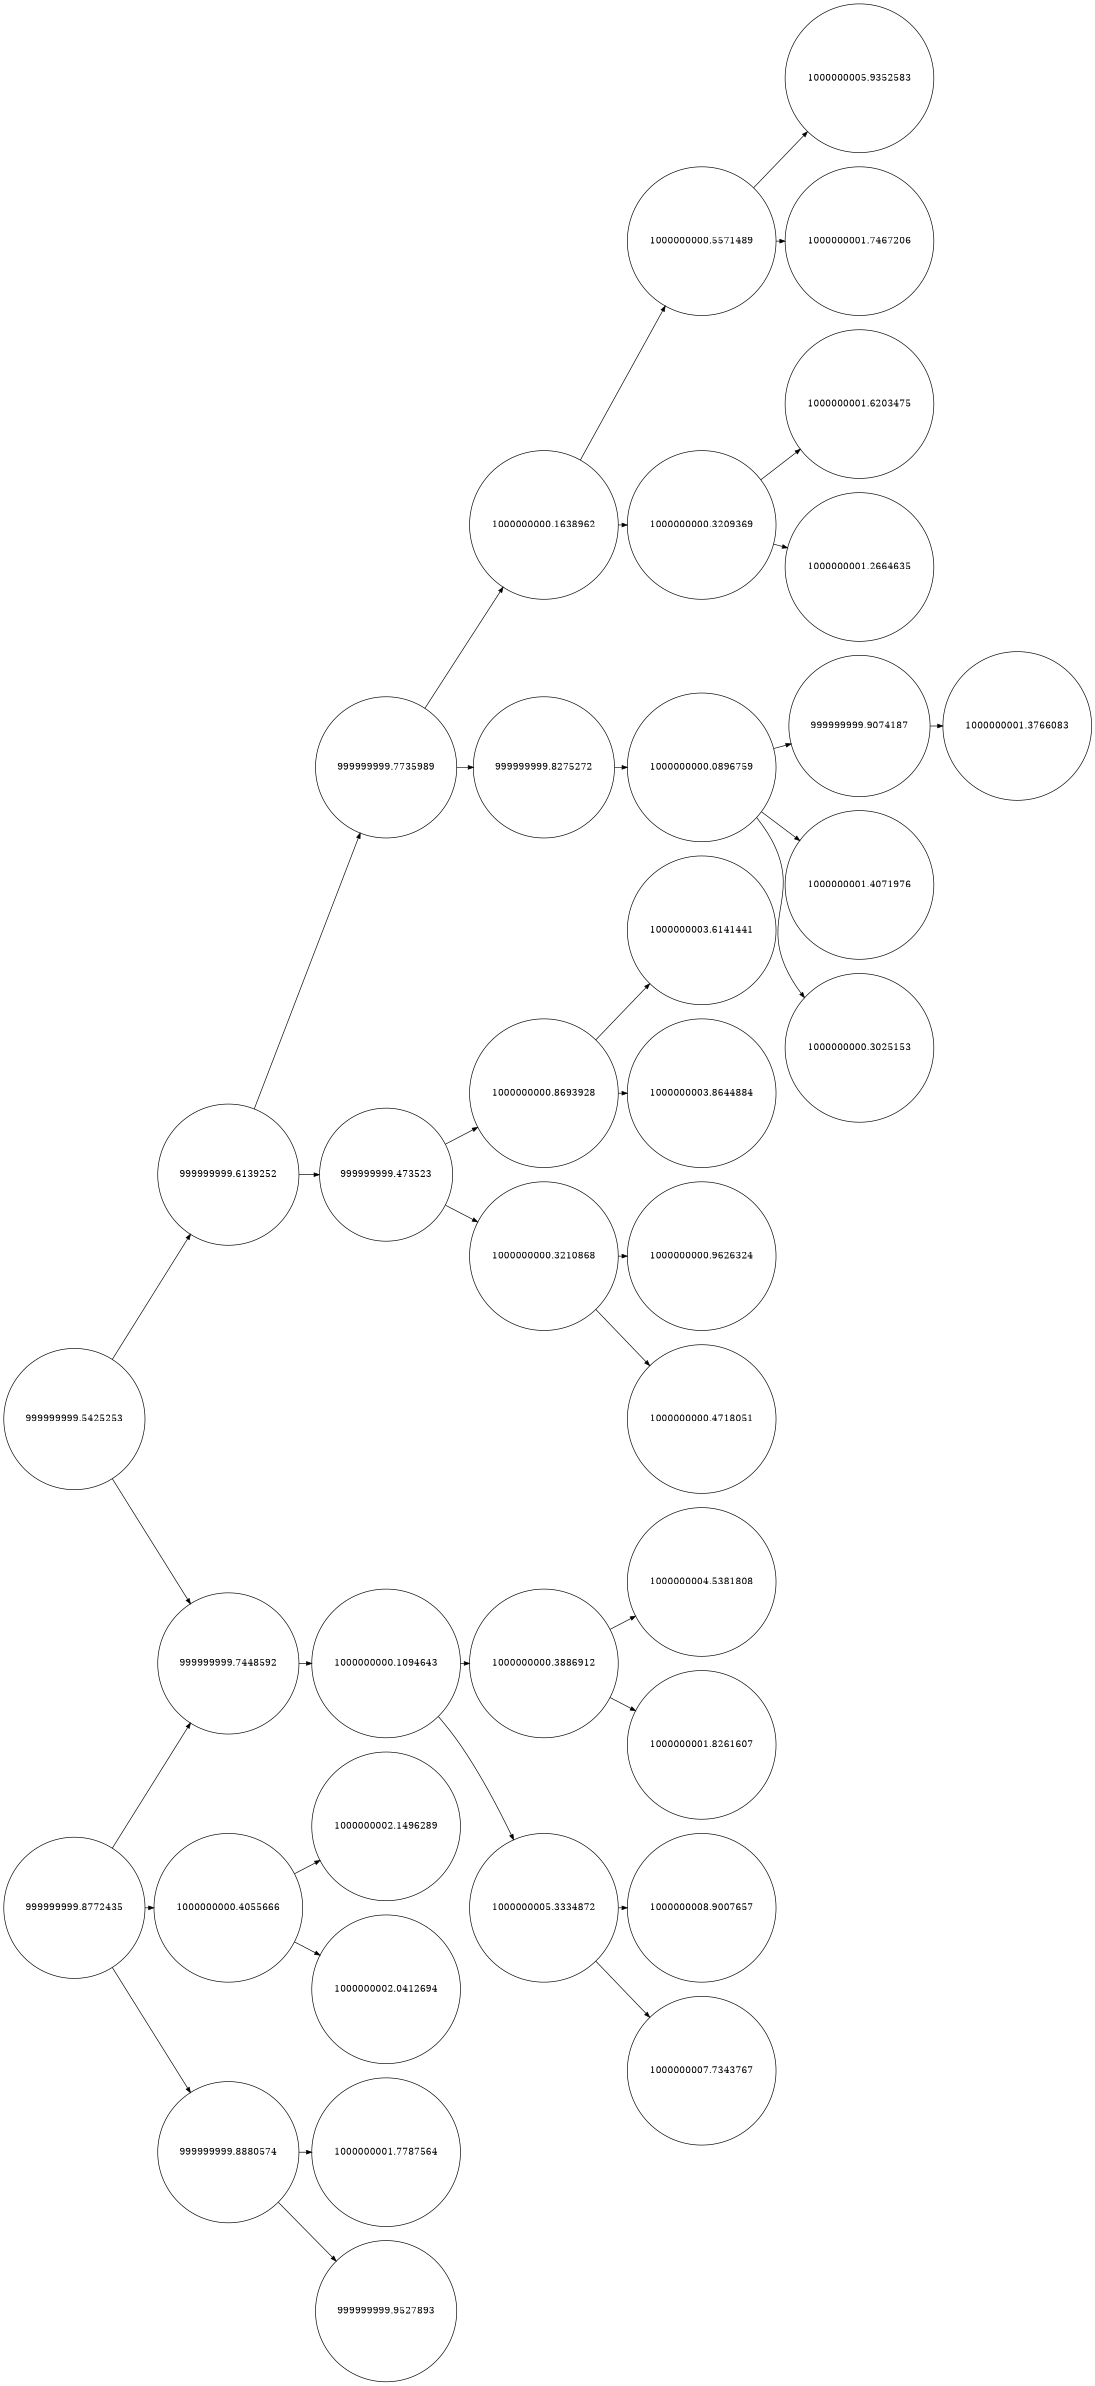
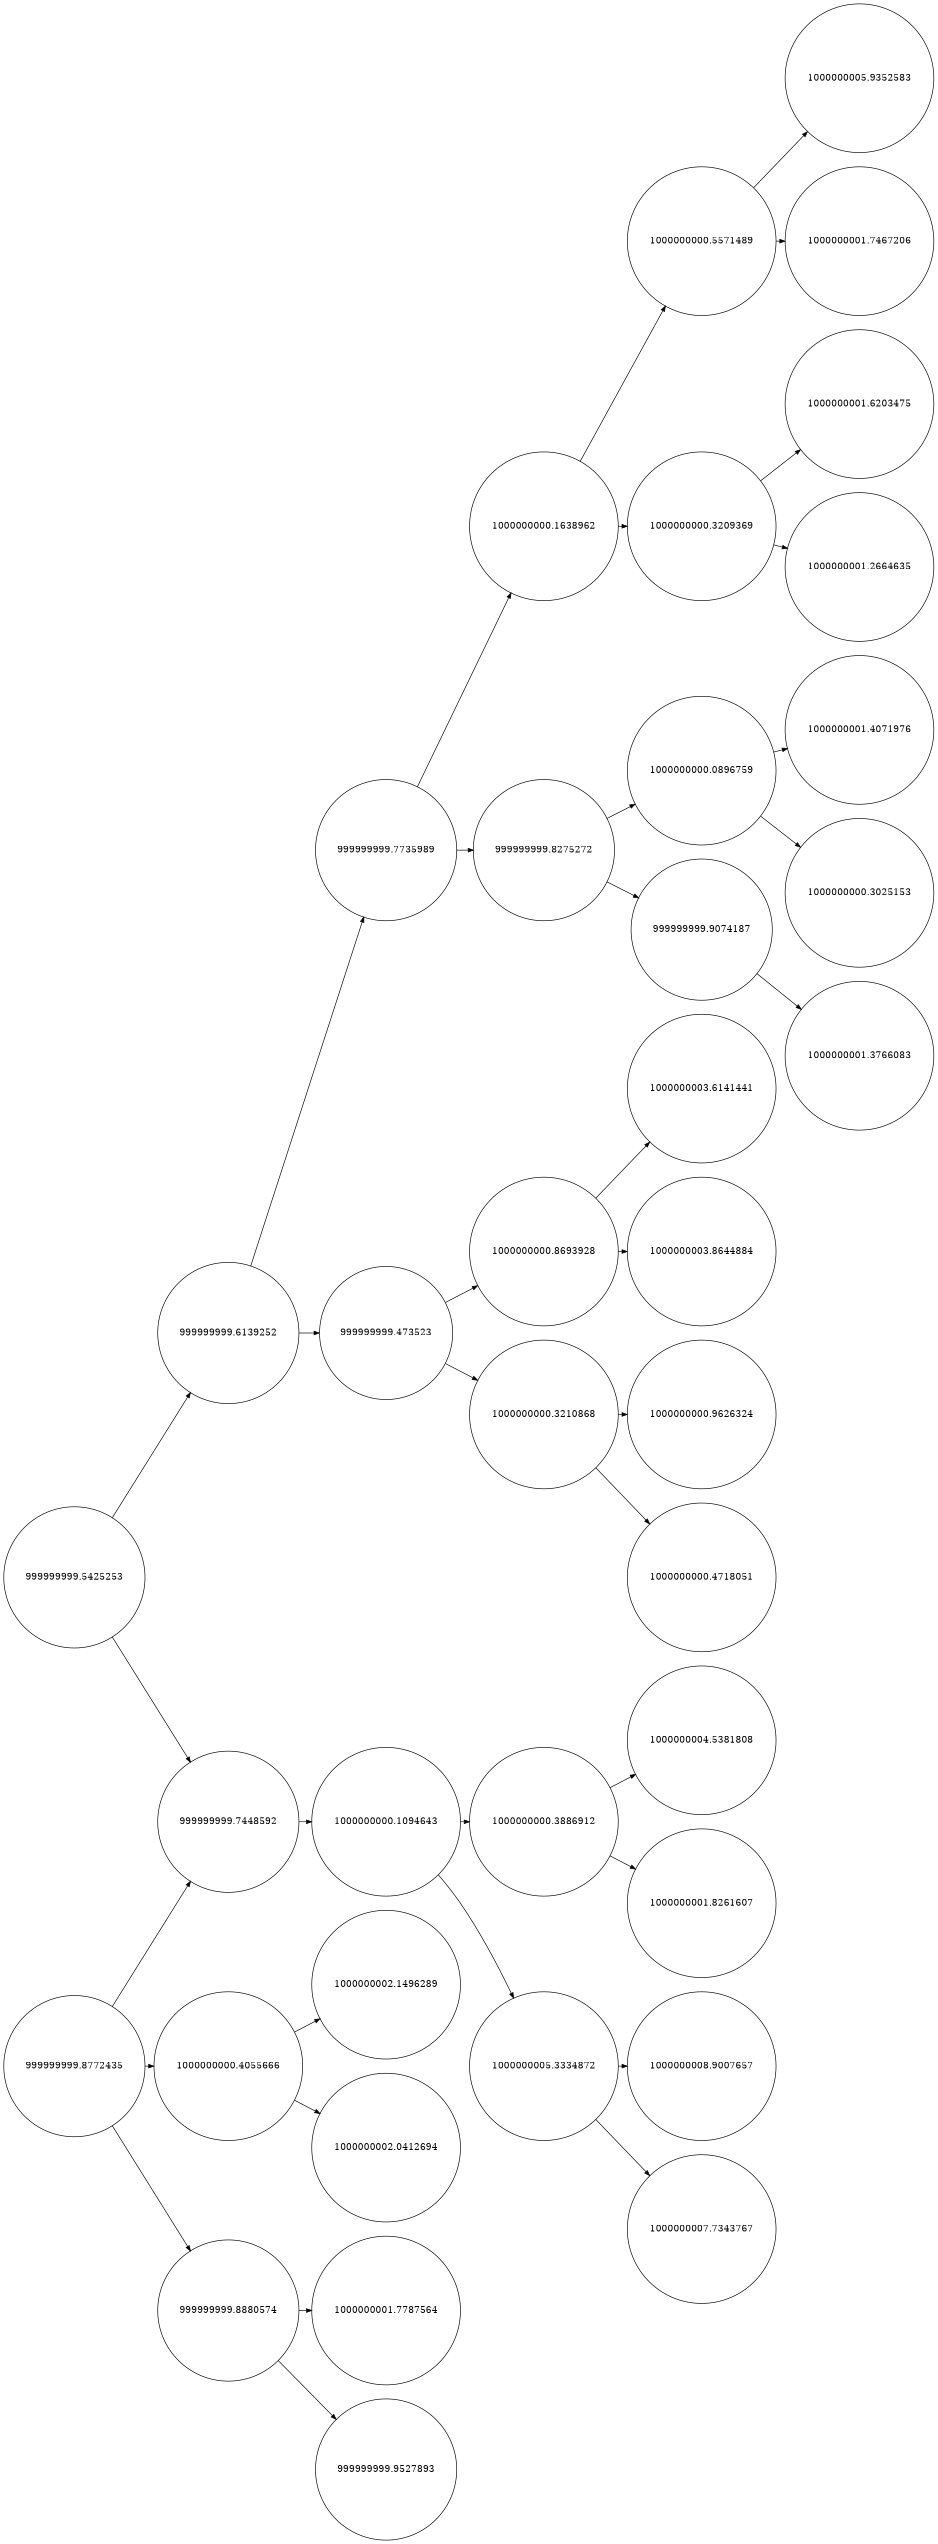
edge "1000000000.0896759" -> "999999999.9074187": now "999999999.8275272" -> "999999999.9074187"
